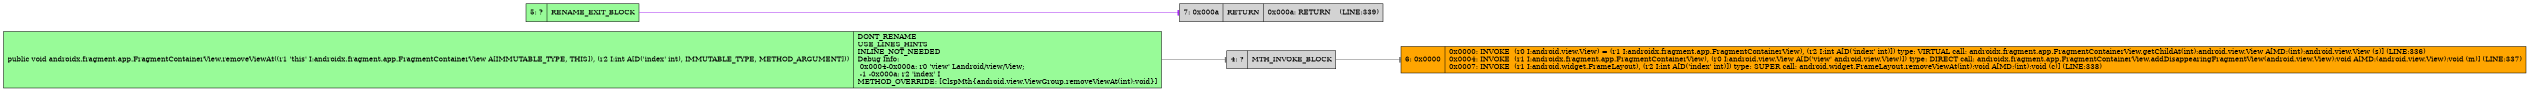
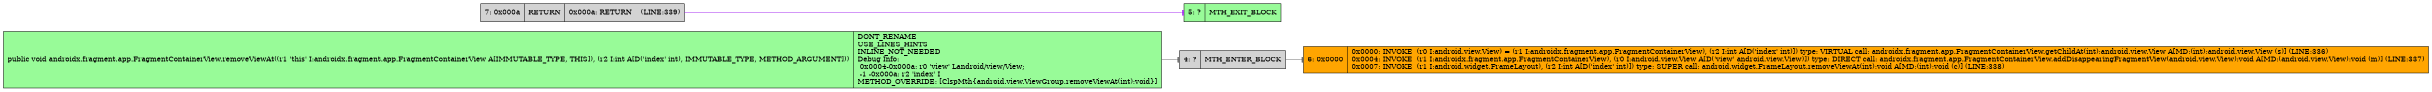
node "5: ?": text "RENAME_EXIT_BLOCK" -> "MTH_EXIT_BLOCK"
edge "5: ?" -> "7: 0x000a": reversed
node "4: ?": text "MTH_INVOKE_BLOCK" -> "MTH_ENTER_BLOCK"
